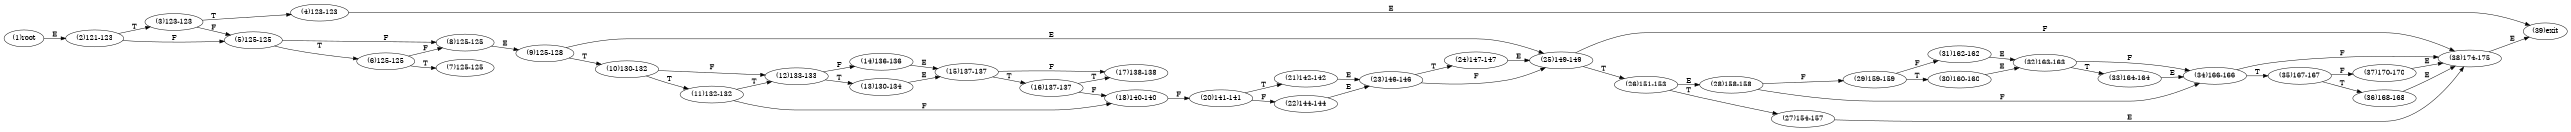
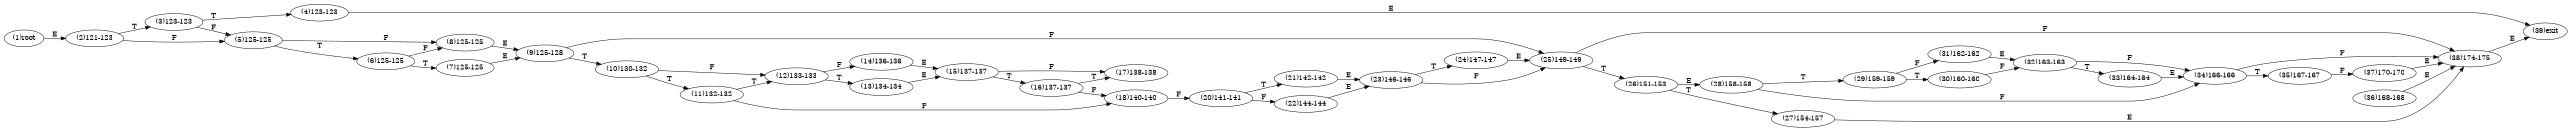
edge "(9)125-128" -> "(25)149-149": label "E" -> "F"
edge "(7)125-125" -> "(9)125-128": added, label "E"
edge "(30)160-160" -> "(32)163-163": label "E" -> "F"
edge "(28)158-158" -> "(29)159-159": label "F" -> "T"
edge "(35)167-167" -> "(36)168-168": removed, label "T"
node "(13)130-134": label "(13)130-134" -> "(13)134-134"
